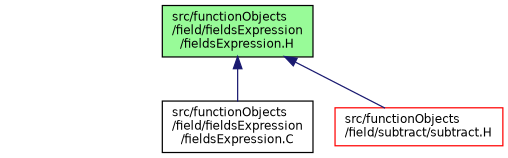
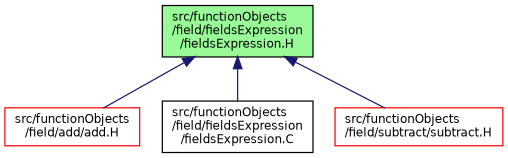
node "src/functionObjects /field/add/add.H": added
